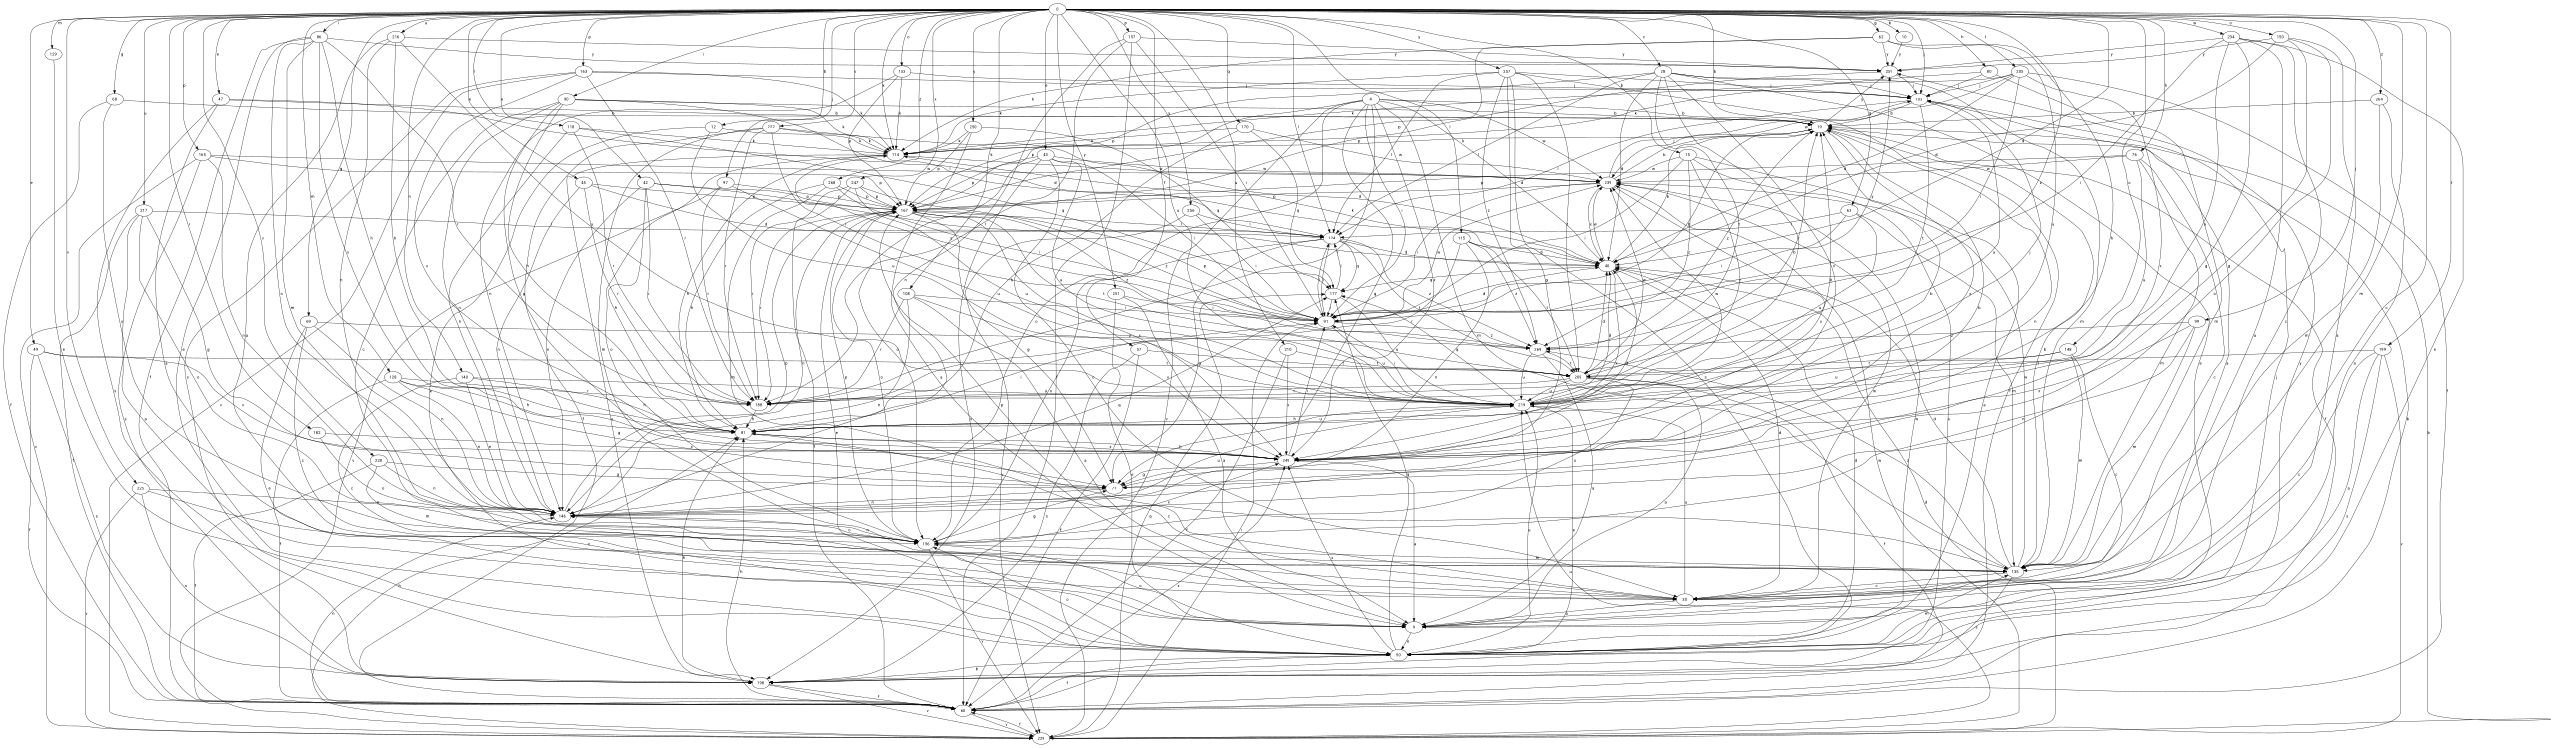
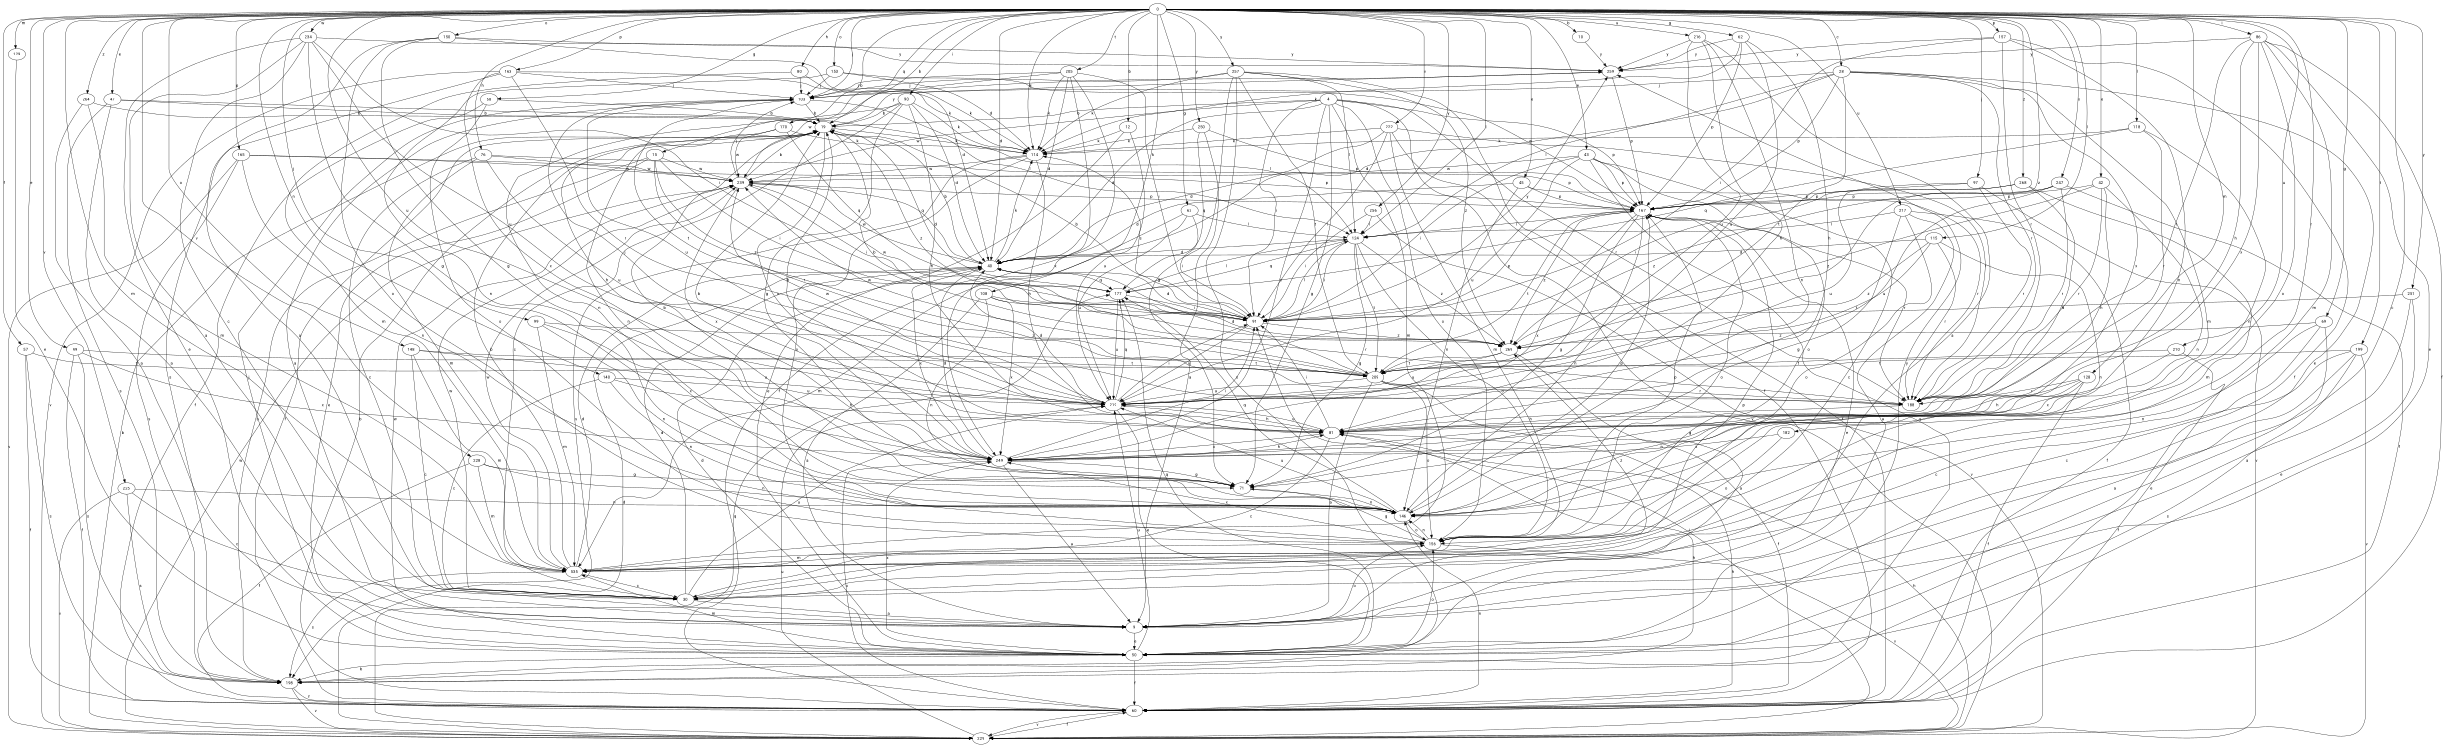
edge "153" -> "114": label "k" -> "d"
edge "239" -> "40": label "x" -> "d"
edge "42" -> "124": now "42" -> "269"
edge "19" -> "177": added, label "q"
node "135": label "135" -> "535"
